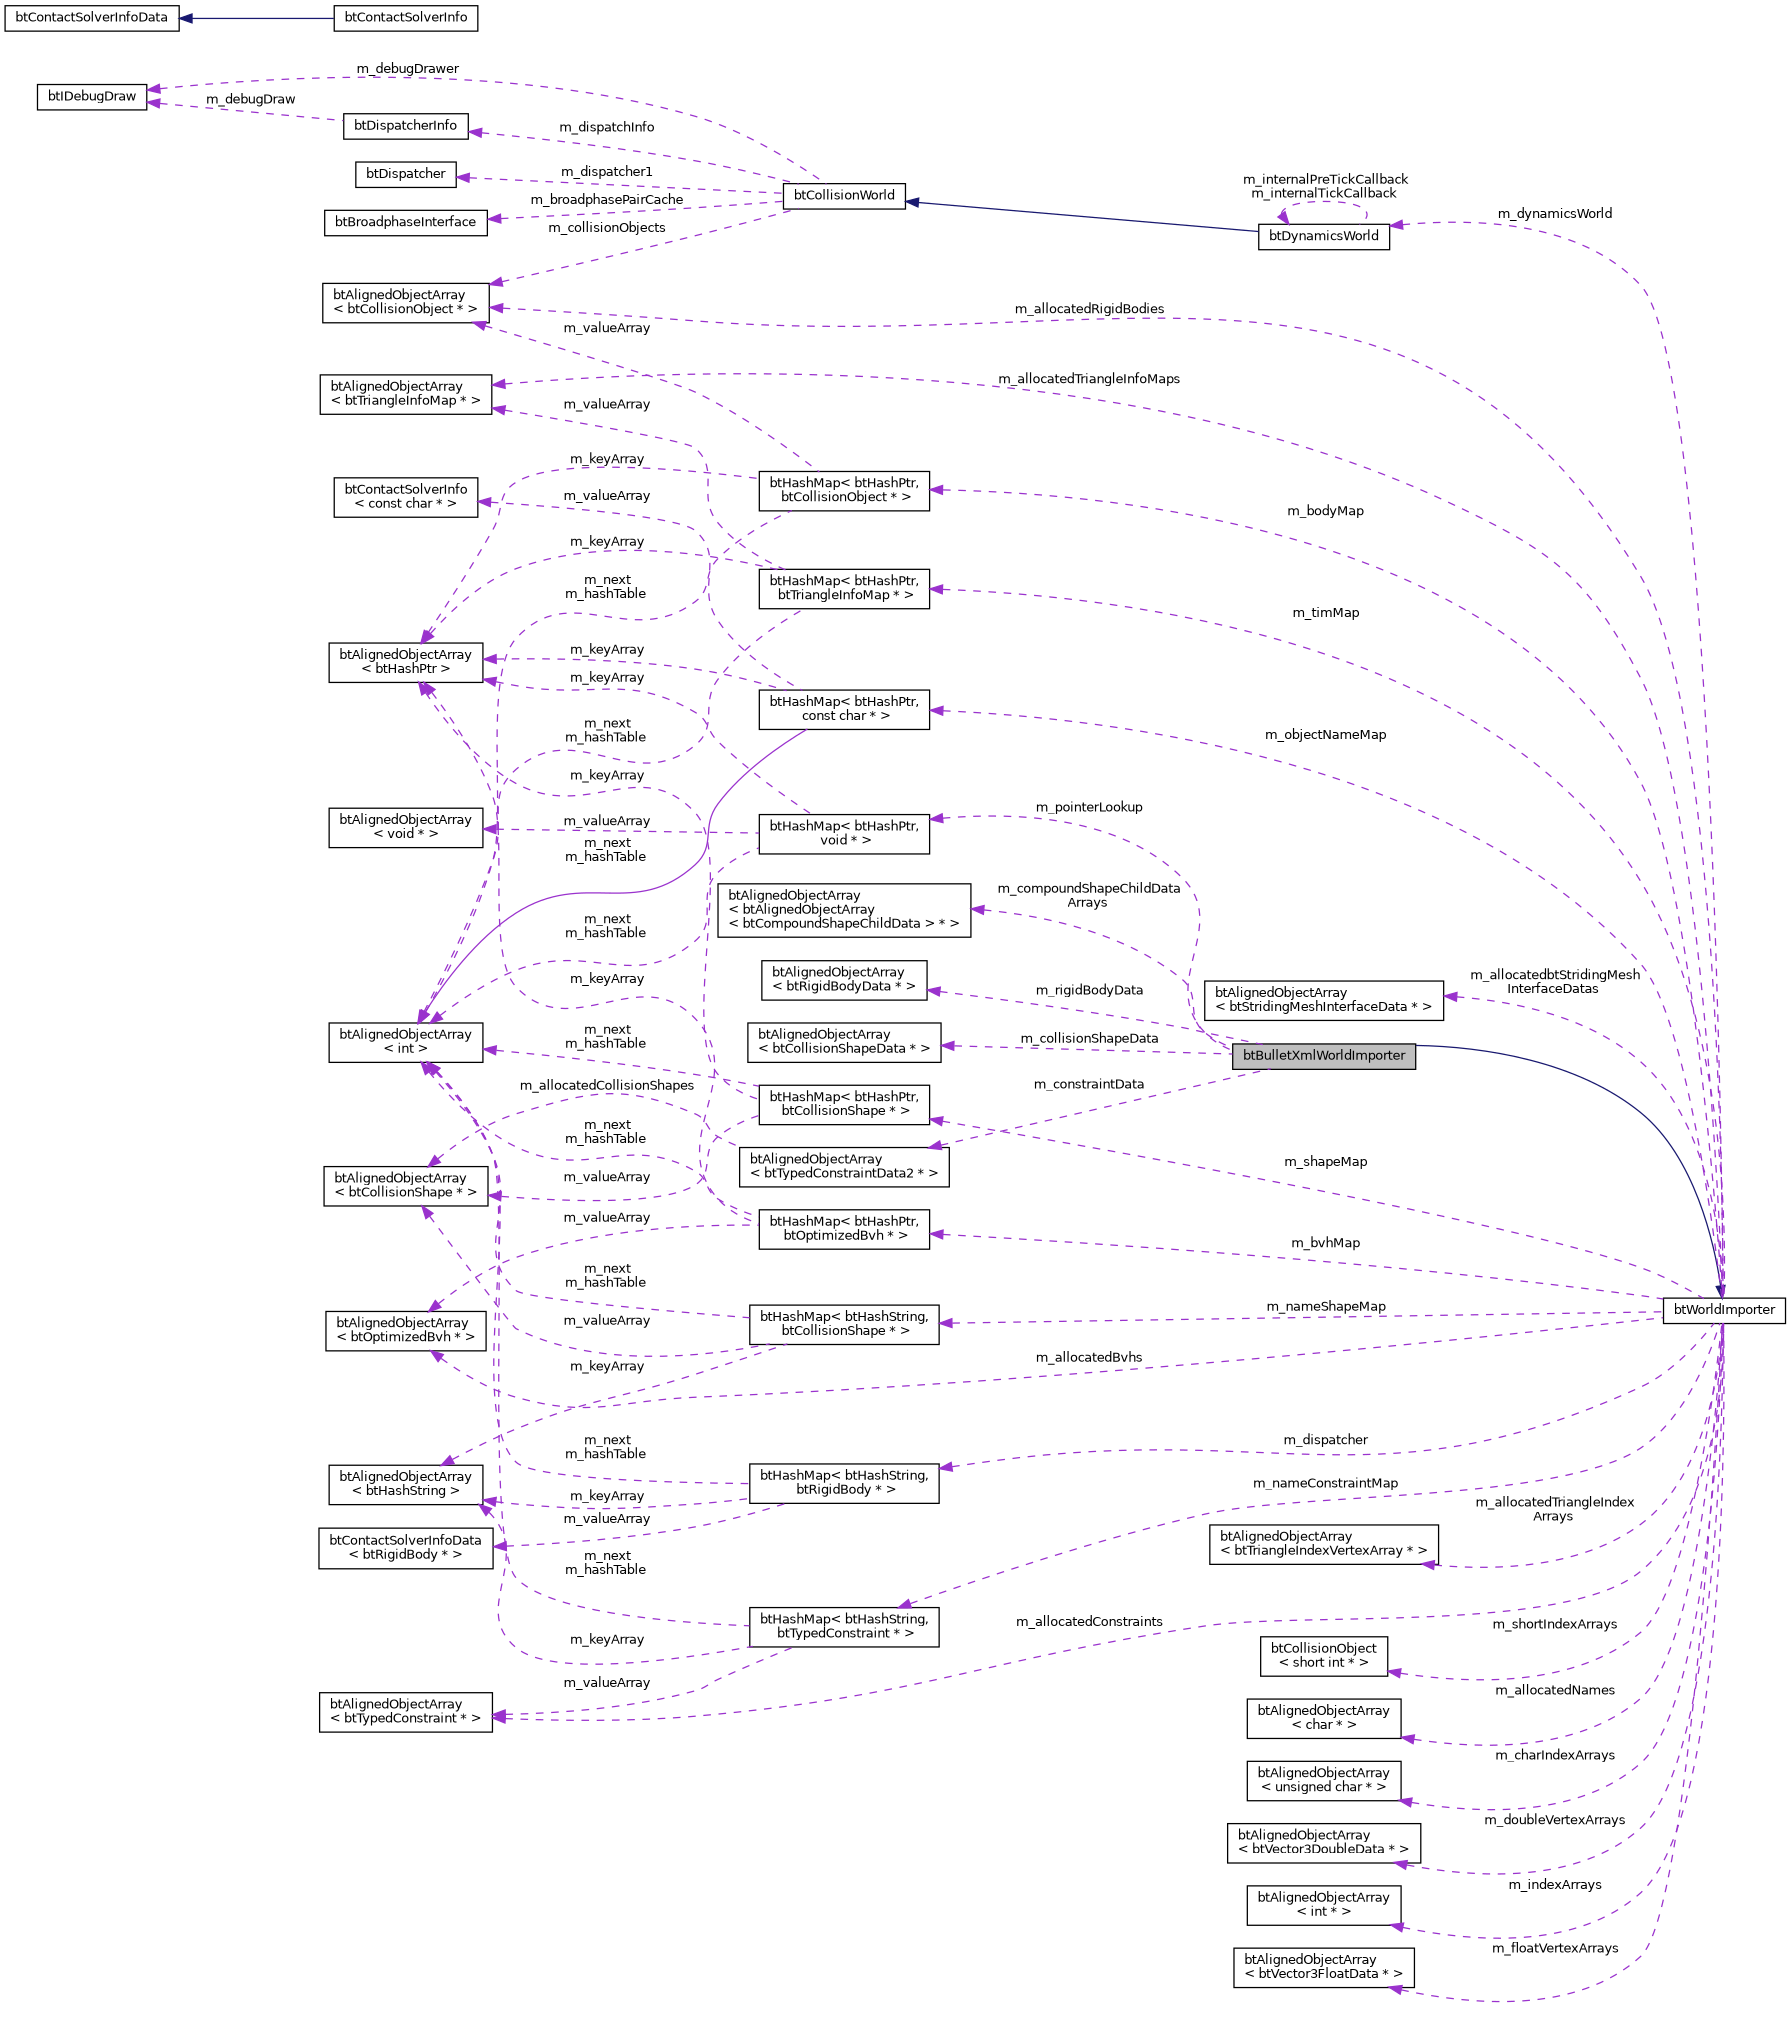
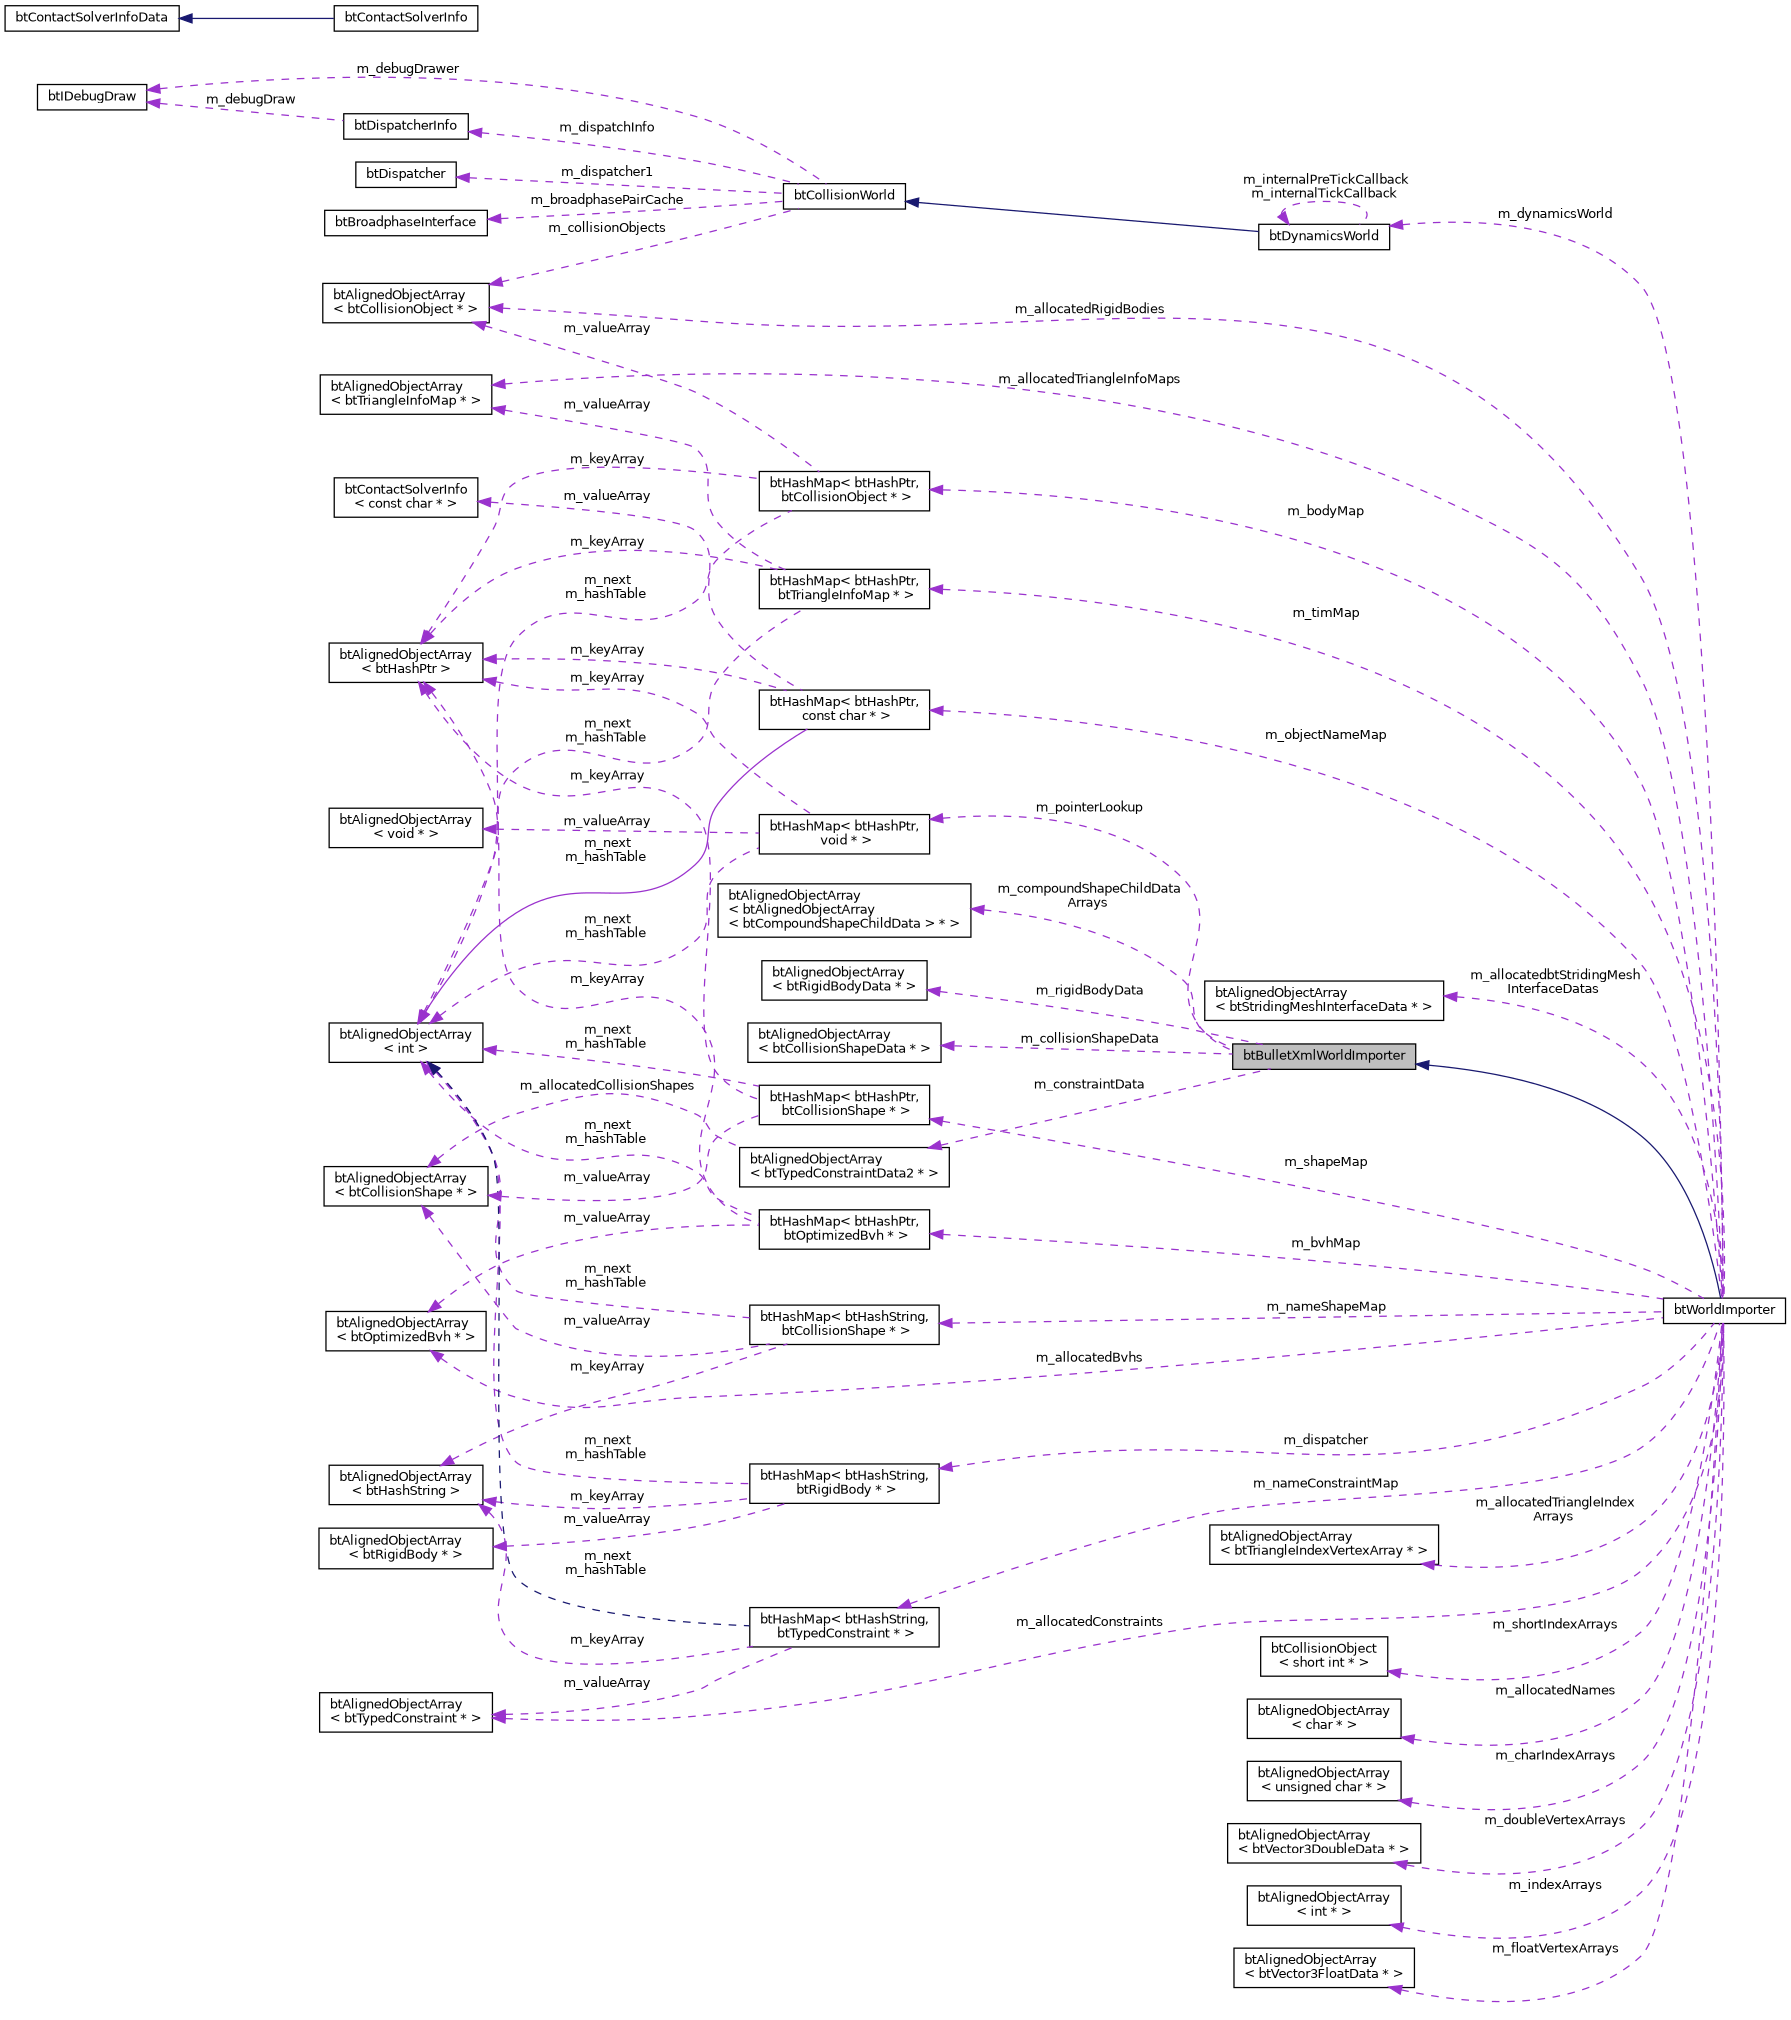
edge "btBulletXmlWorldImporter" -> "btWorldImporter": reversed
edge "btHashMap< btHashString, btTypedConstraint * >" -> "btAlignedObjectArray < int >": color darkorchid3 -> midnightblue
node "btContactSolverInfoData < btRigidBody * >": label "btContactSolverInfoData < btRigidBody * >" -> "btAlignedObjectArray < btRigidBody * >"
